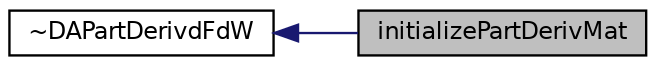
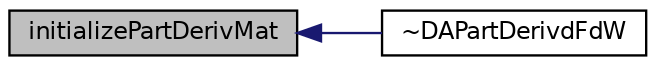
edge "initializePartDerivMat" -> "~DAPartDerivdFdW": reversed
